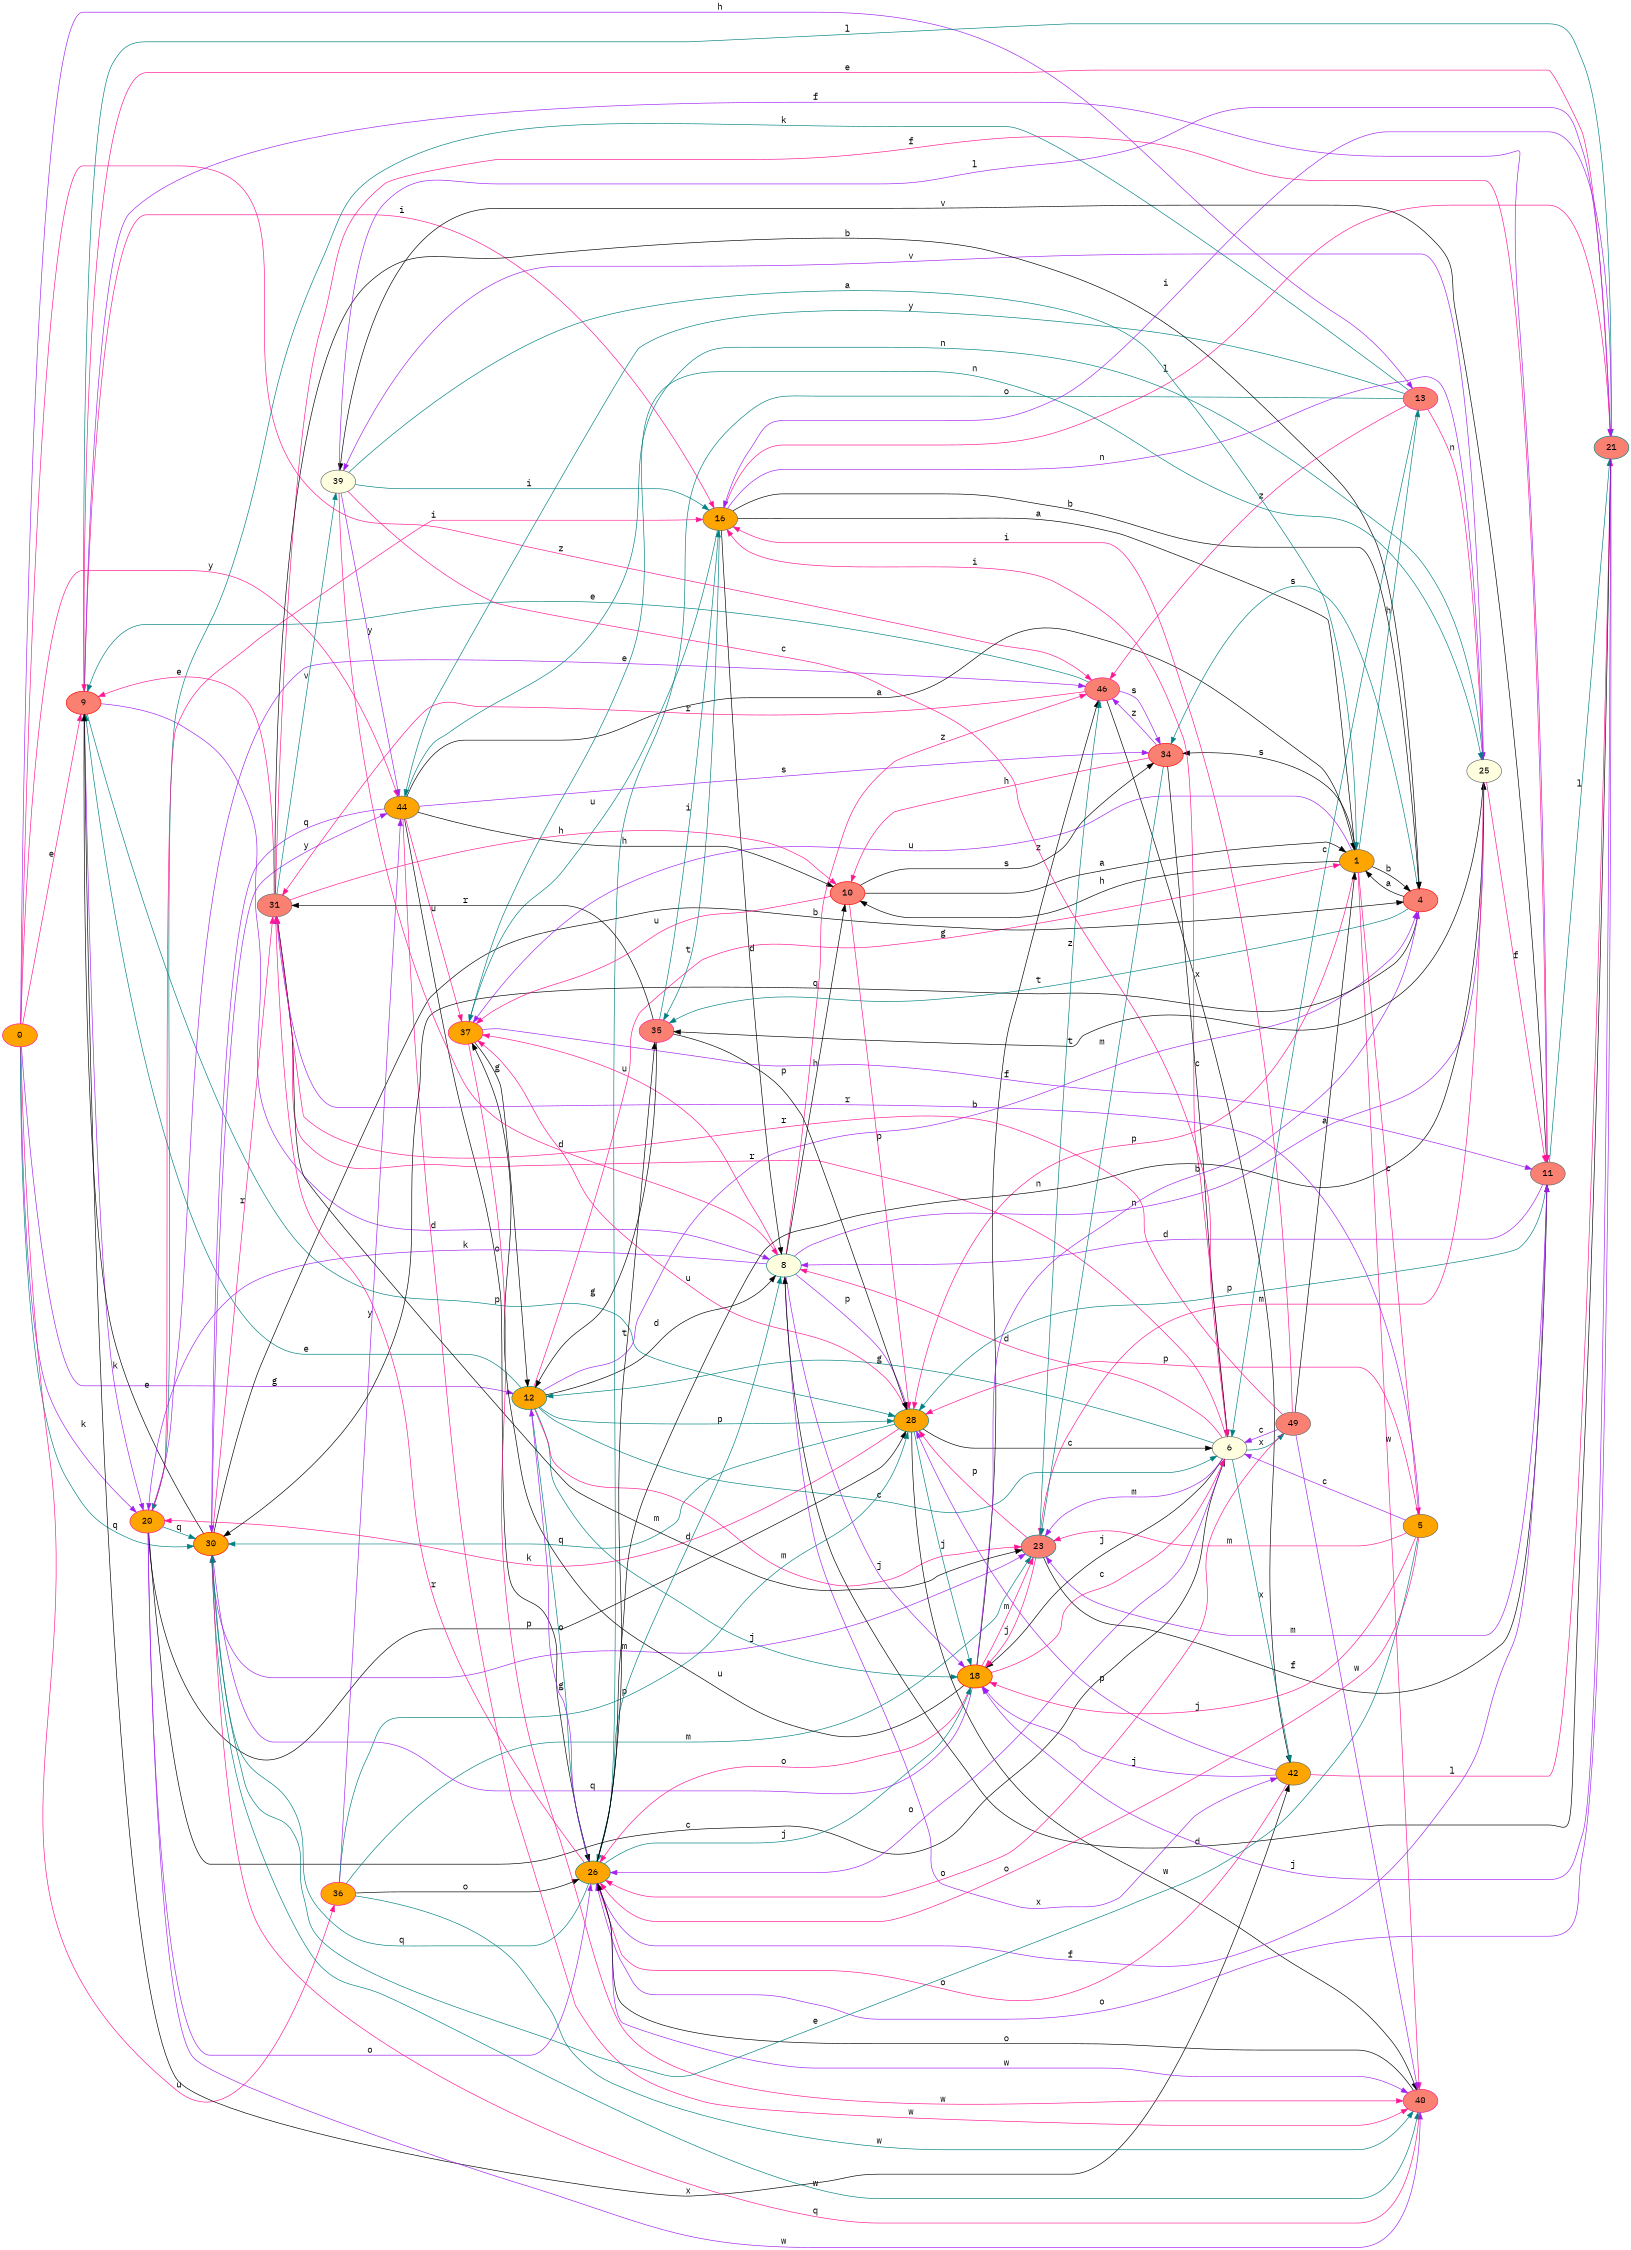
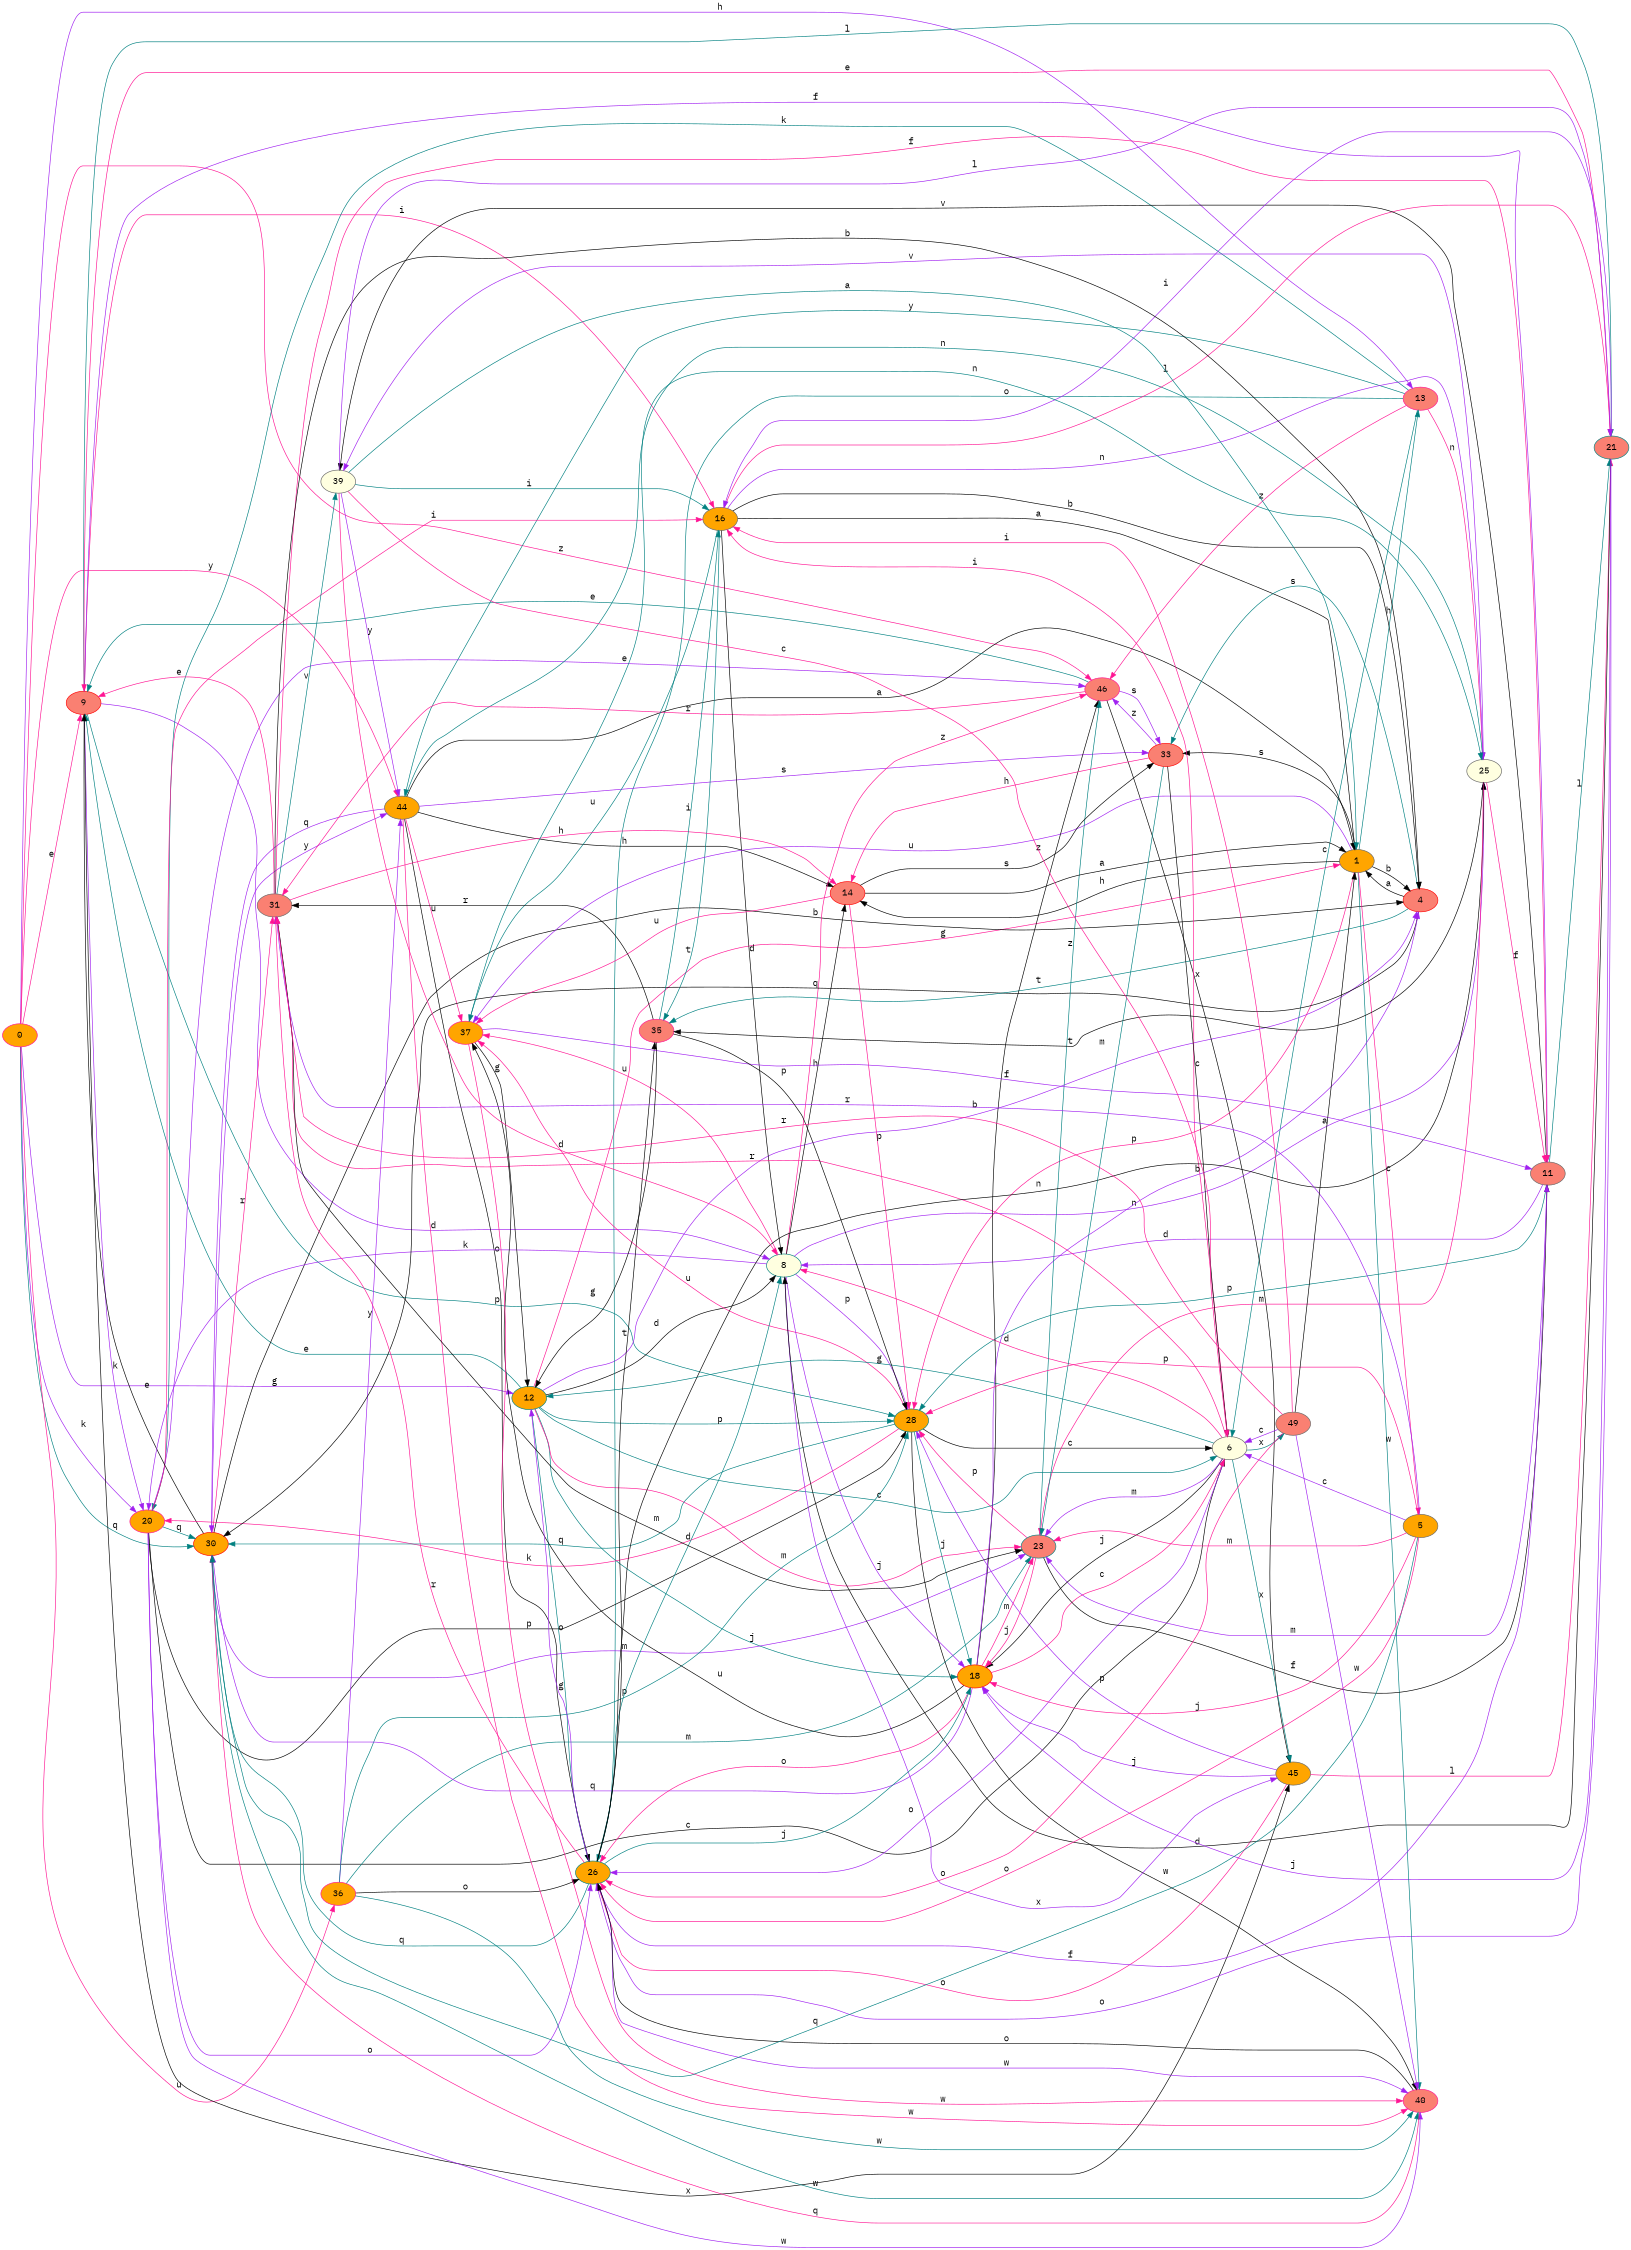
node "34": label "34" -> "33"
node "10": label "10" -> "14"
edge "1" -> "40": color deeppink -> teal
node "42": label "42" -> "45"
edge "5" -> "30": label "e" -> "q"
